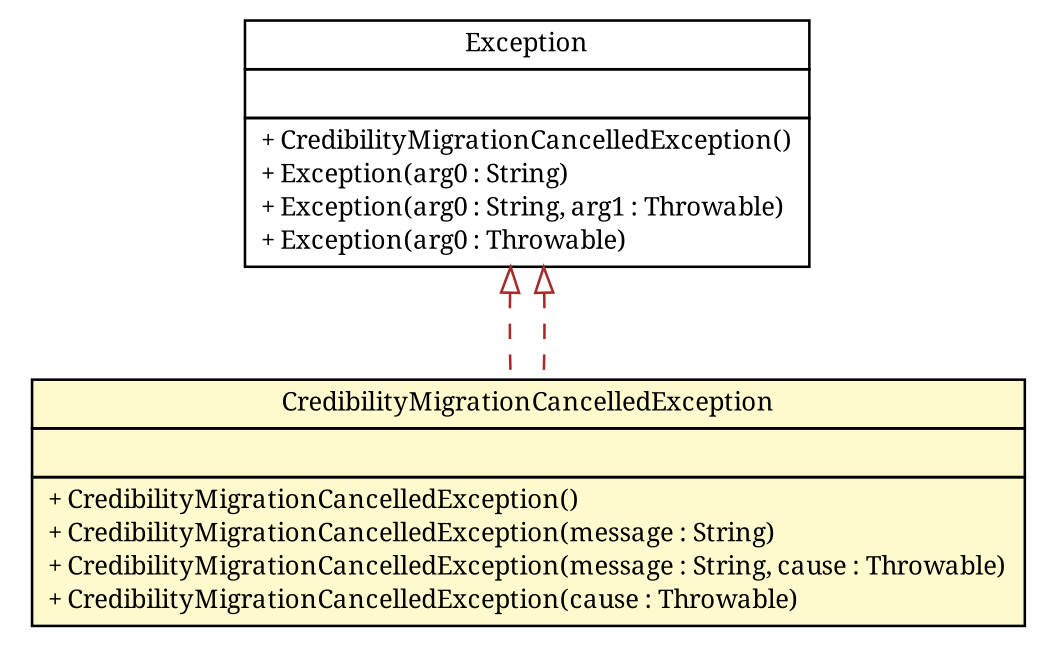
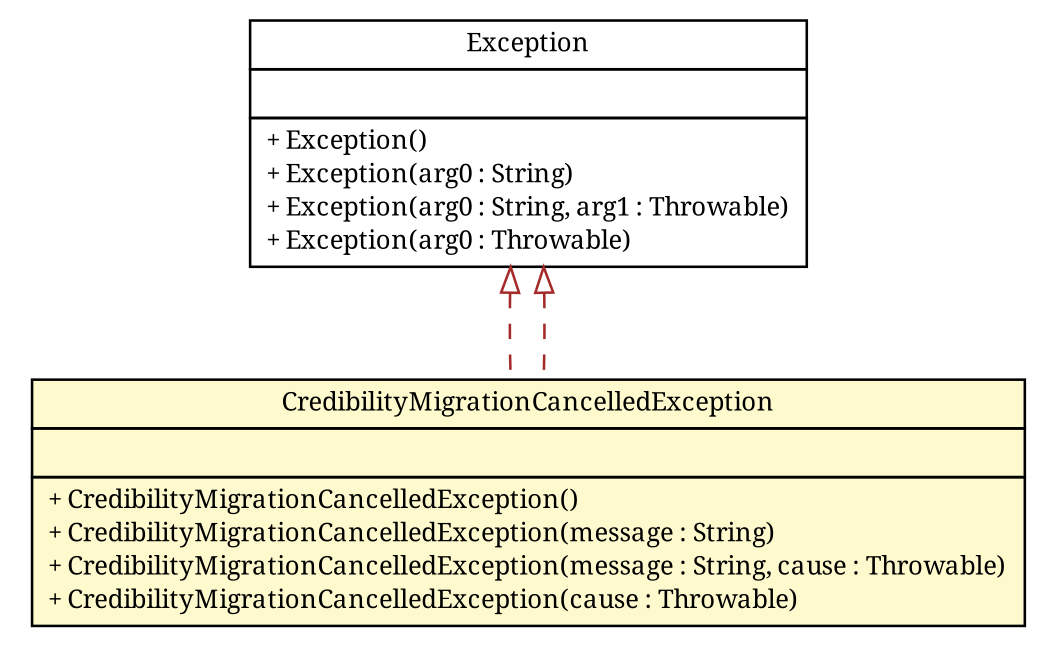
node "Exception": text "+ CredibilityMigrationCancelledException()" -> "+ Exception()"
